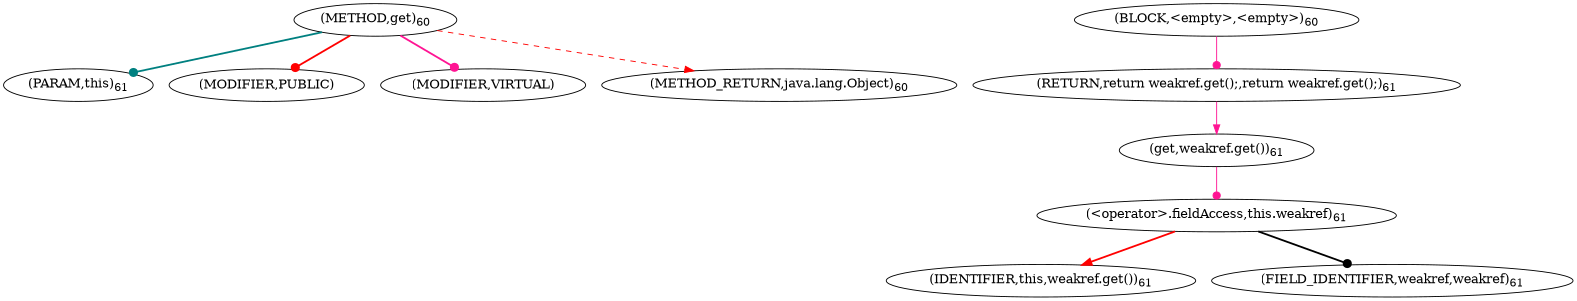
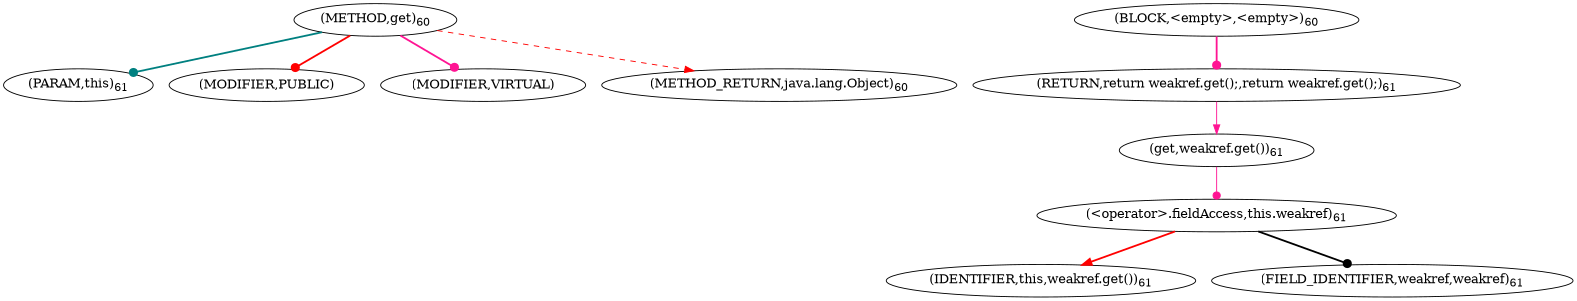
edge "(BLOCK,<empty>,<empty>)" -> "(RETURN,return weakref.get();,return weakref.get();)": style solid -> bold
